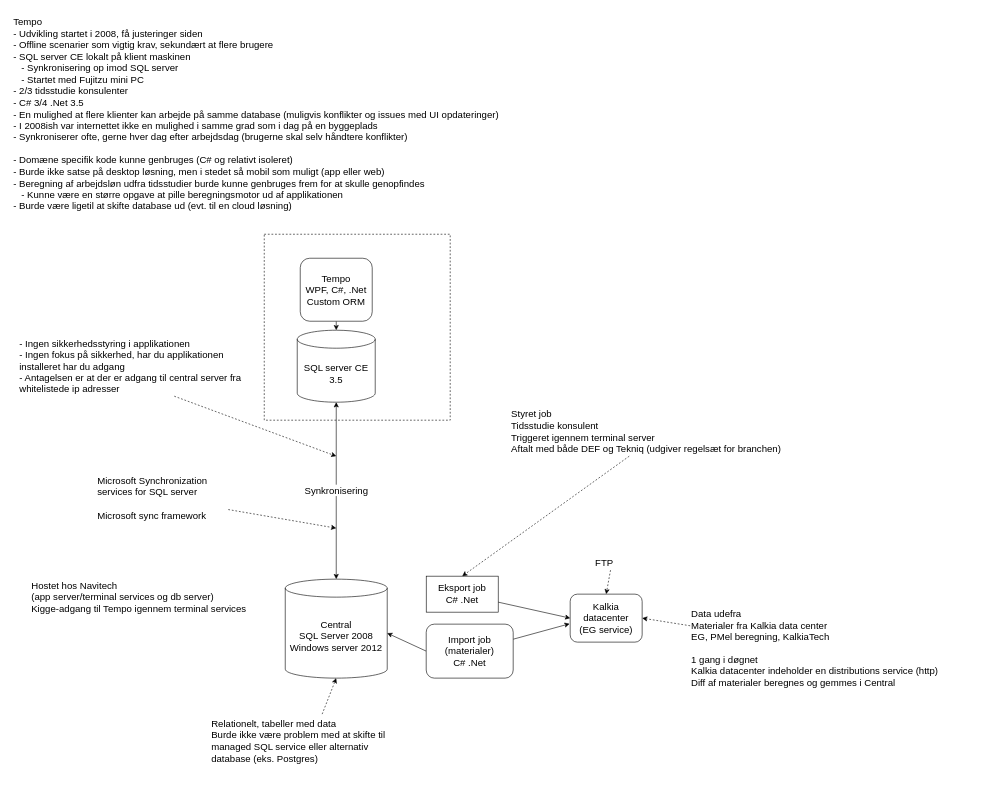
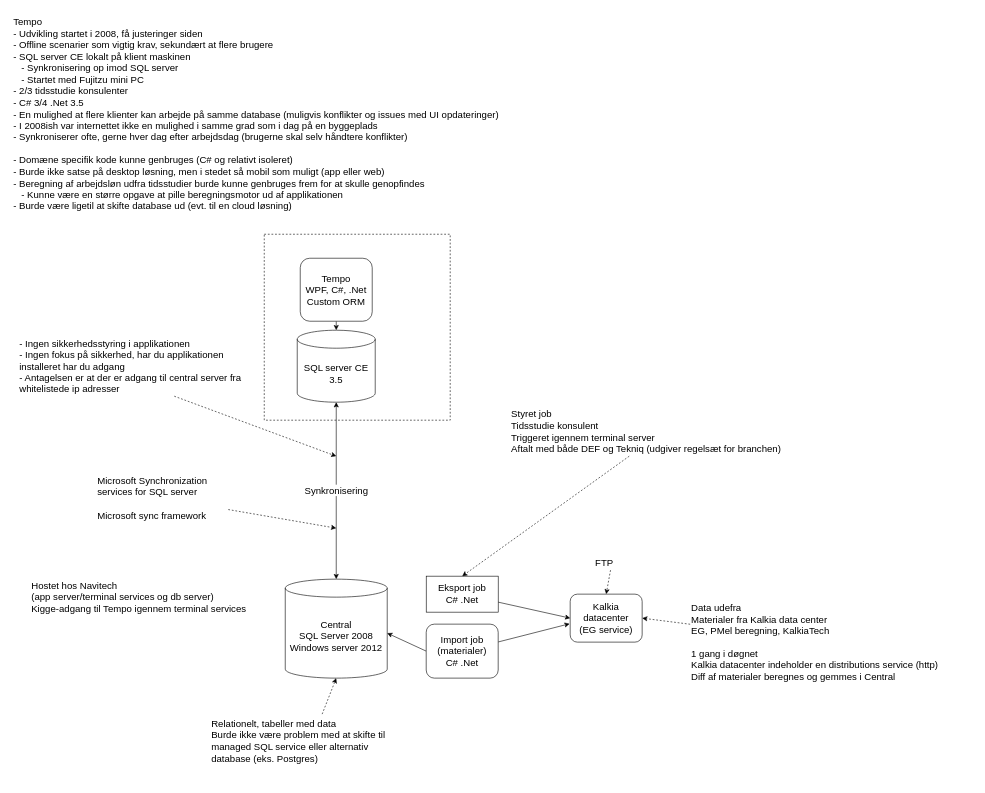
node "Data udefra Materialer fra Kalkia data center EG, PMel beregning, KalkiaTech 1 gang i døgnet Kalkia datacenter indeholder en distributions service (http) Diff af materialer beregnes og gemmes i Central": moved (831, 648) -> (831, 642)
node "Import job (materialer) C# .Net": size 87x54 -> 72x54
